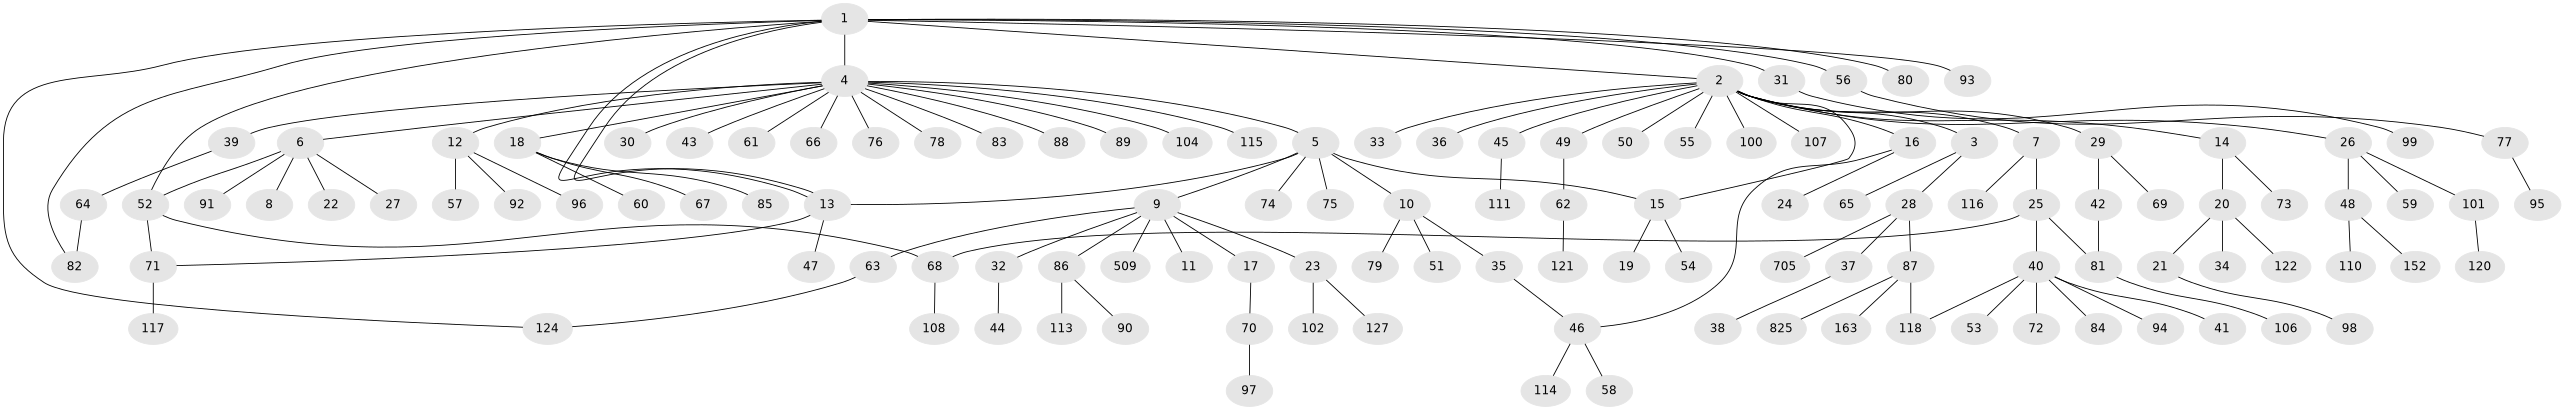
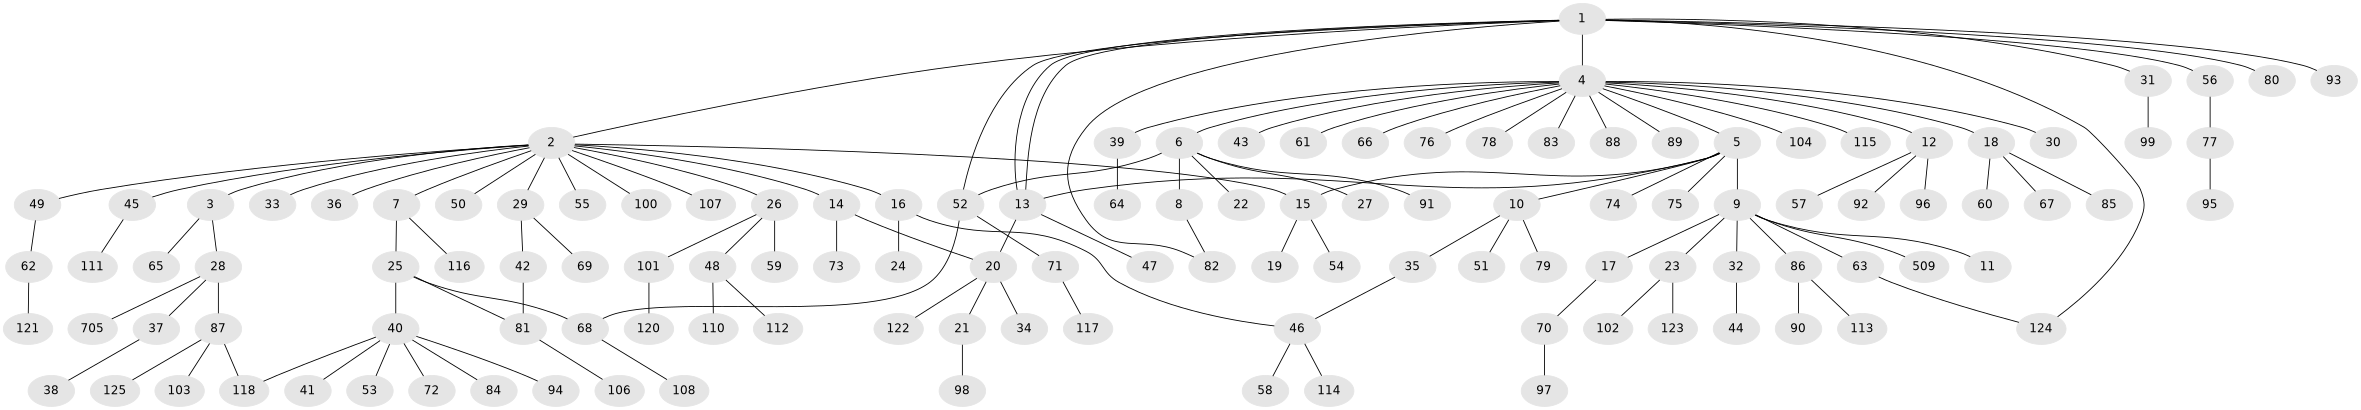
edge "64" -- "82": now "8" -- "82"
edge "13" -- "71": now "13" -- "20"
node "152": label "152" -> "112"
node "127": label "127" -> "123"
node "825": label "825" -> "125"
node "163": label "163" -> "103"
